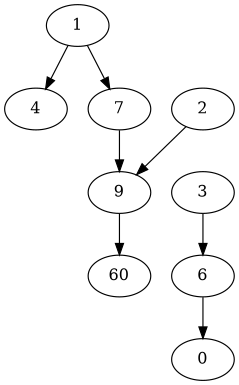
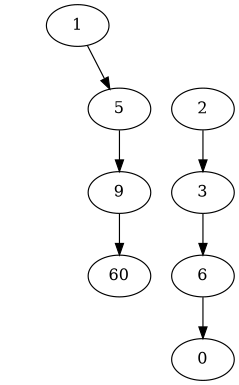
node "4": removed
node "7": label "7" -> "5"
edge "2" -> "9": now "2" -> "3"
